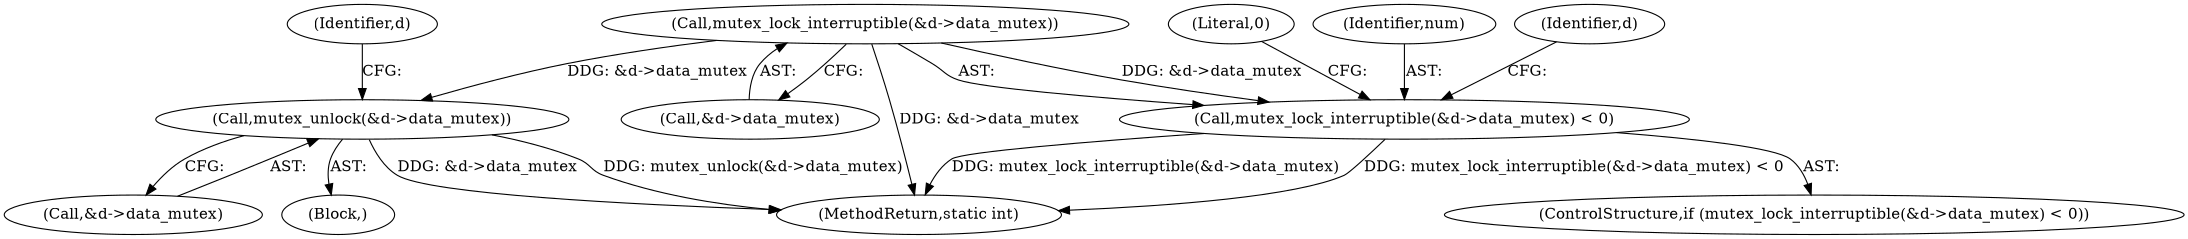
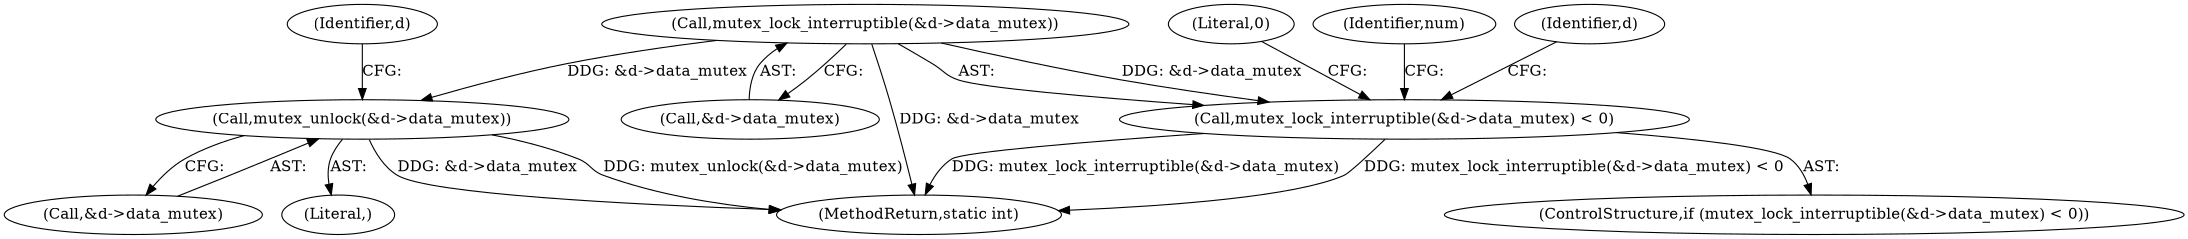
edge "(Identifier,num)" -> "(Call,mutex_lock_interruptible(&d->data_mutex) < 0)": label "AST: " -> "CFG: "
node "(Block,)": label "(Block,)" -> "(Literal,)"
